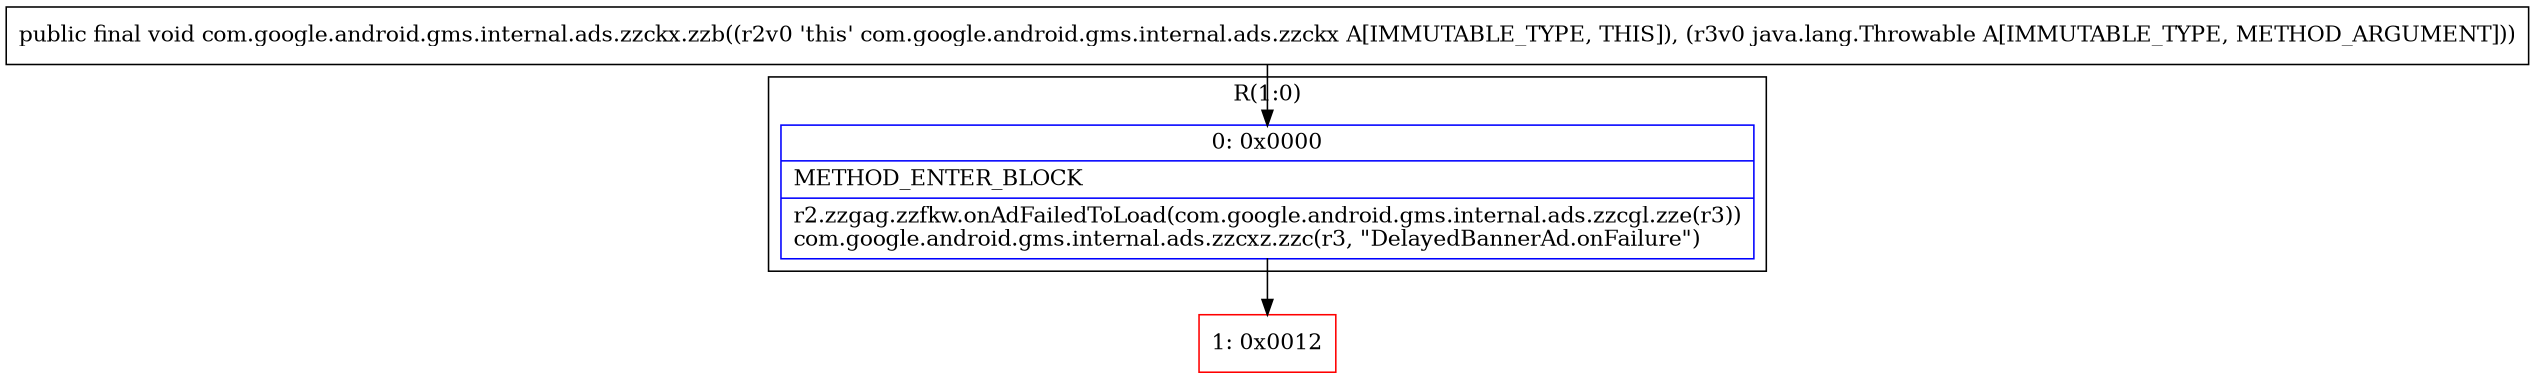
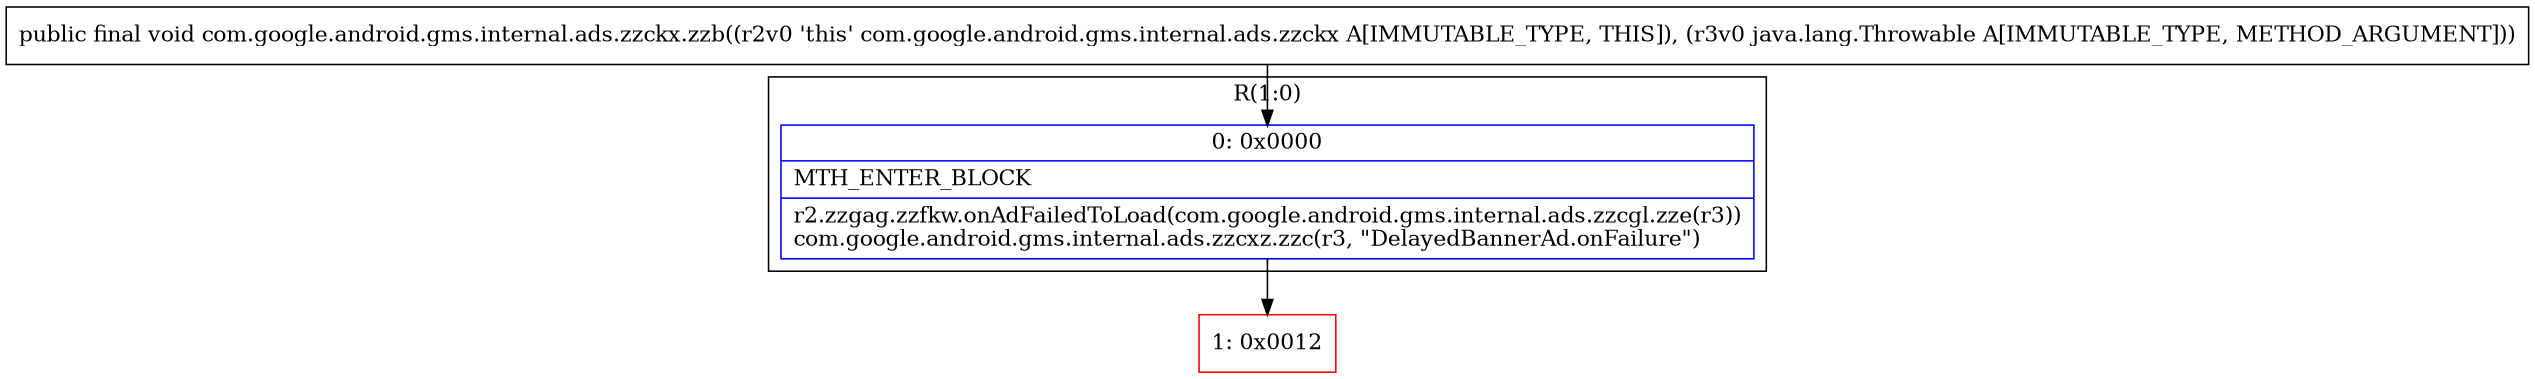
node "0: 0x0000": text "METHOD_ENTER_BLOCK" -> "MTH_ENTER_BLOCK"
